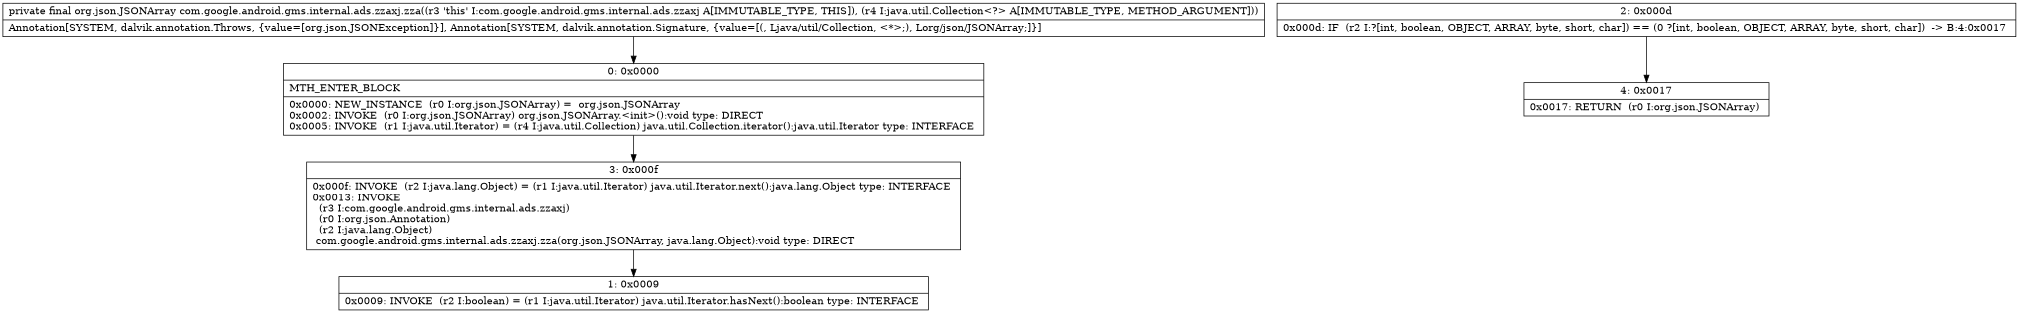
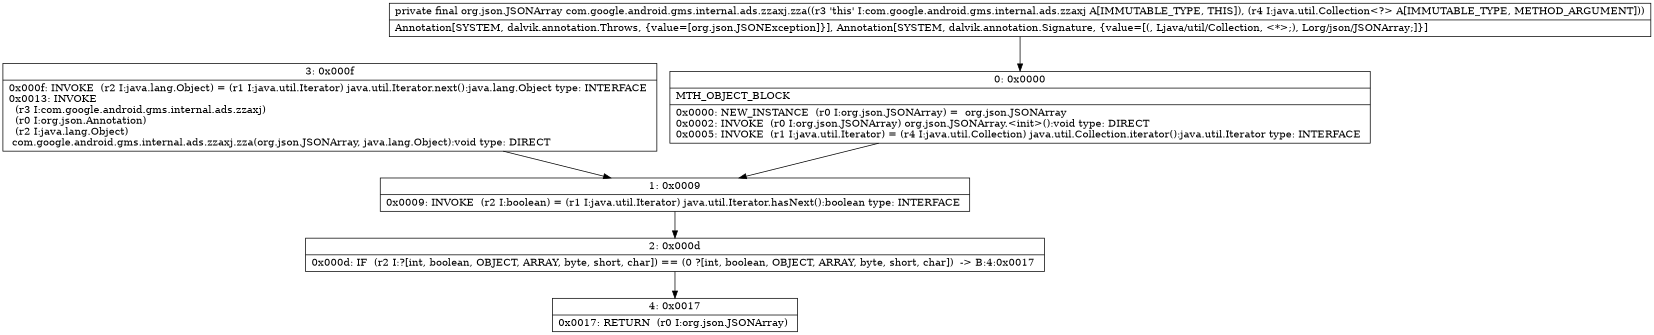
node "0: 0x0000": text "MTH_ENTER_BLOCK" -> "MTH_OBJECT_BLOCK"
edge "0: 0x0000" -> "3: 0x000f": now "0: 0x0000" -> "1: 0x0009"
edge "1: 0x0009" -> "2: 0x000d": added
